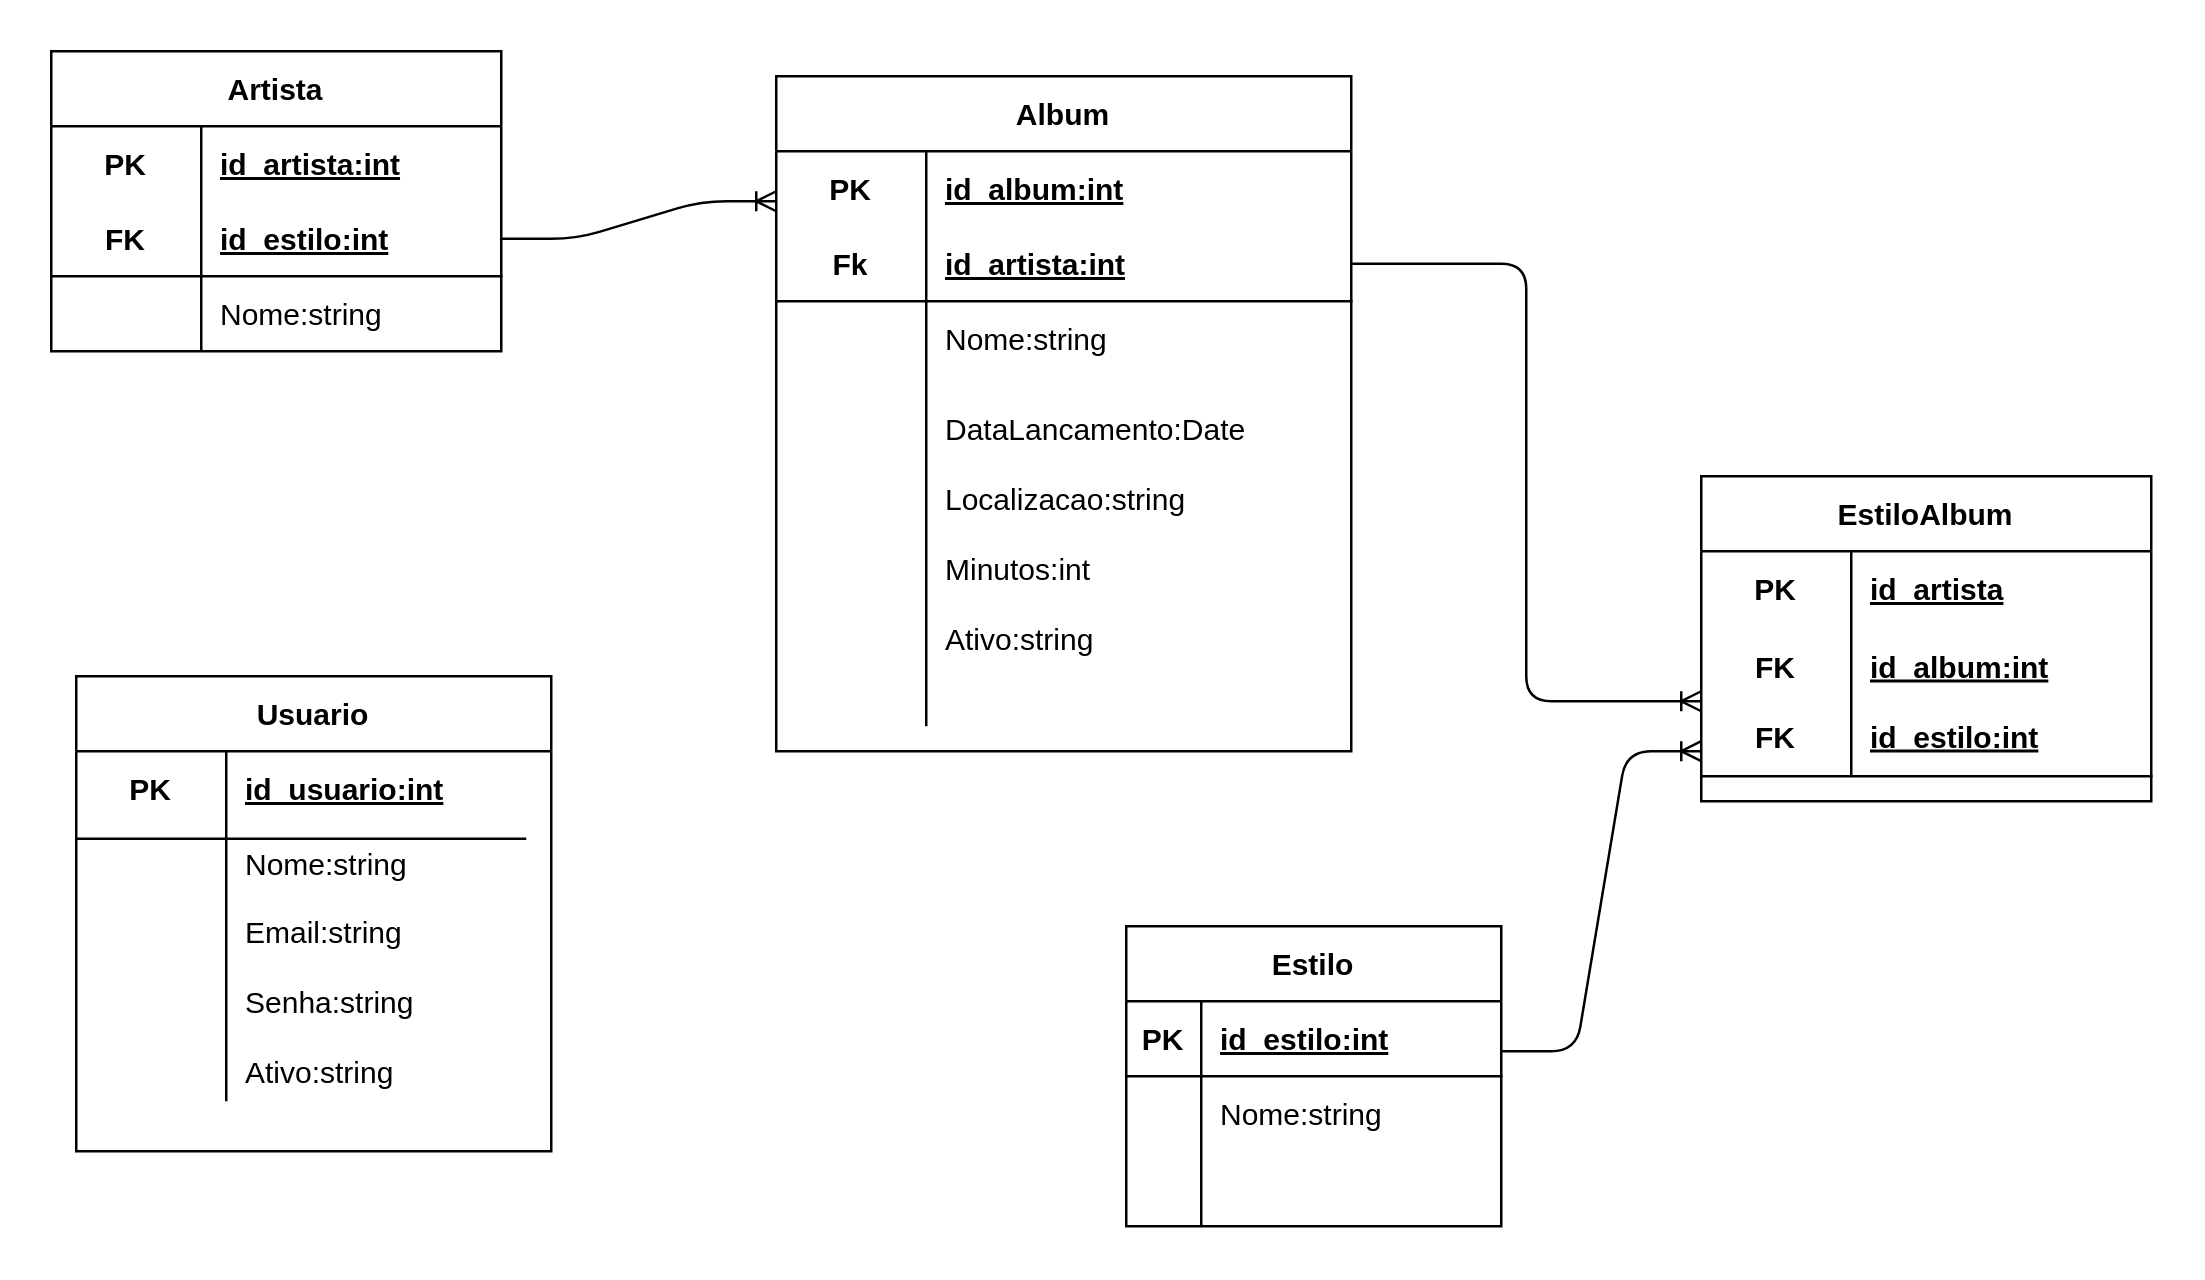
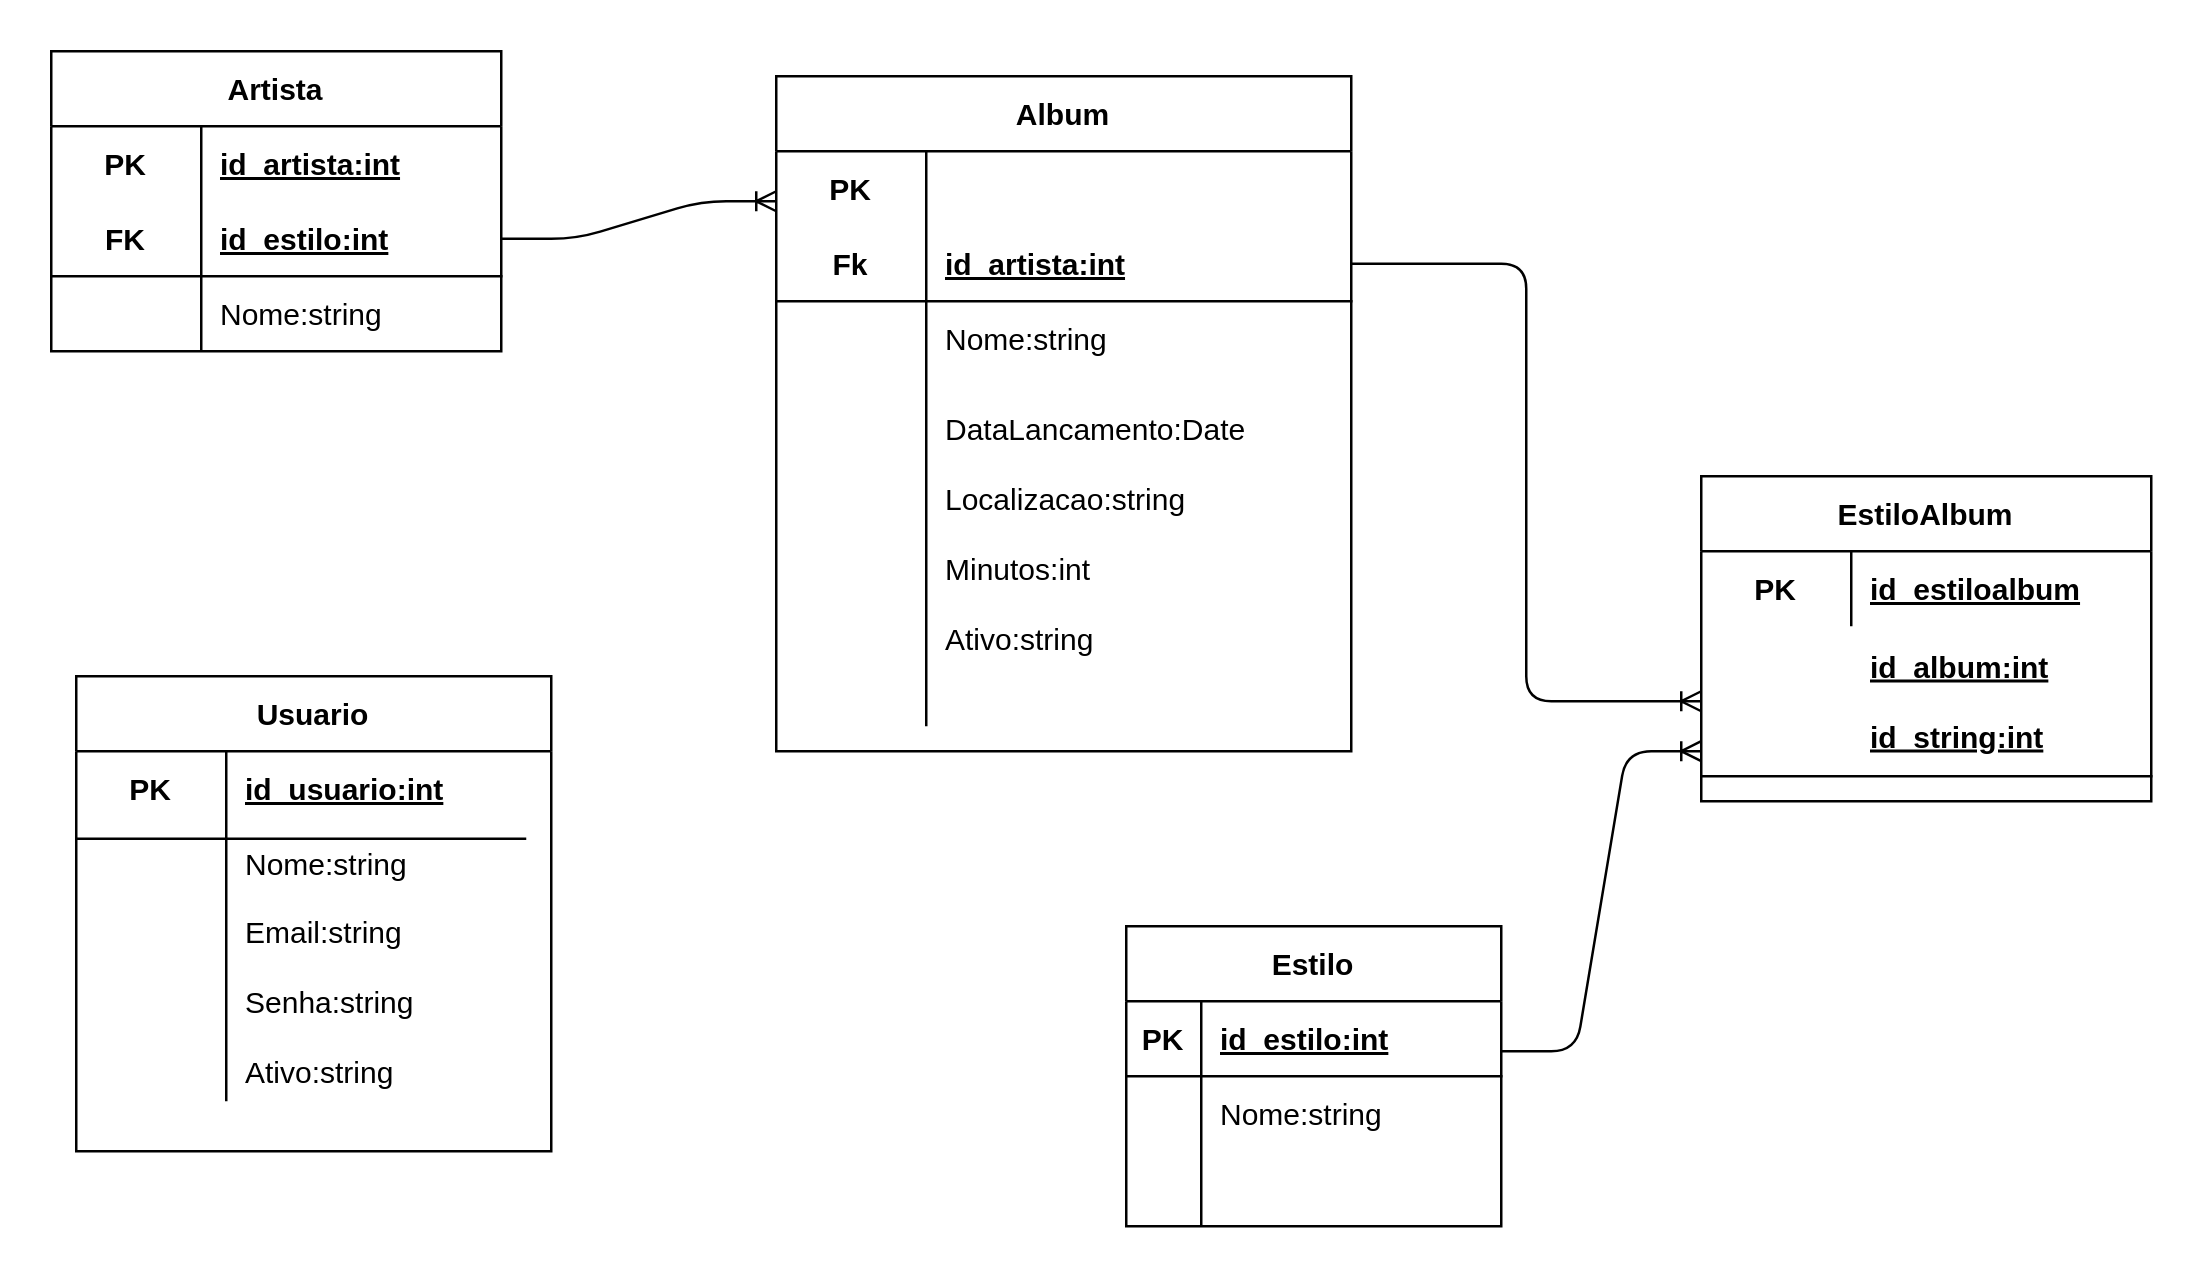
node "id_album:int": removed
node "id_artista": label "id_artista" -> "id_estiloalbum"
node "id_album:int id_estilo:int": label "id_album:int id_estilo:int" -> "id_album:int id_string:int"
node "FK FK": removed
